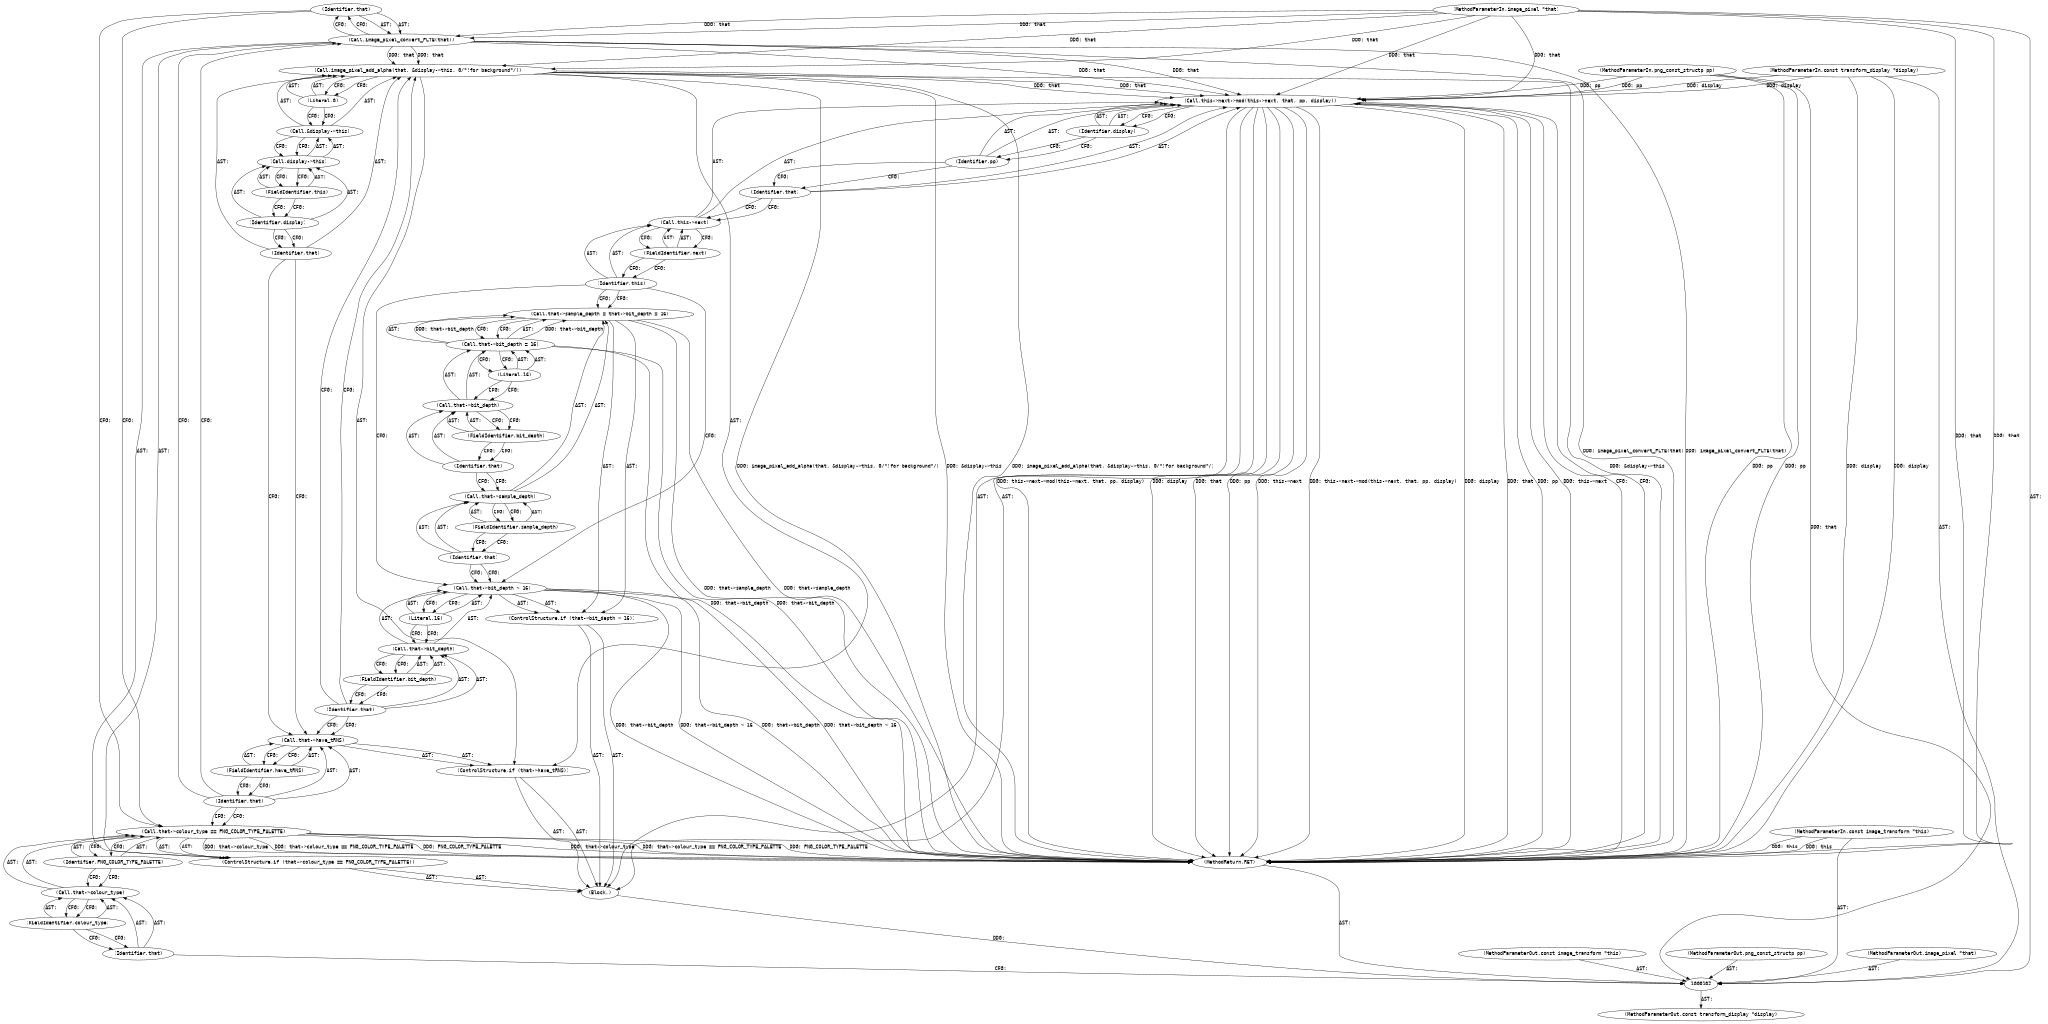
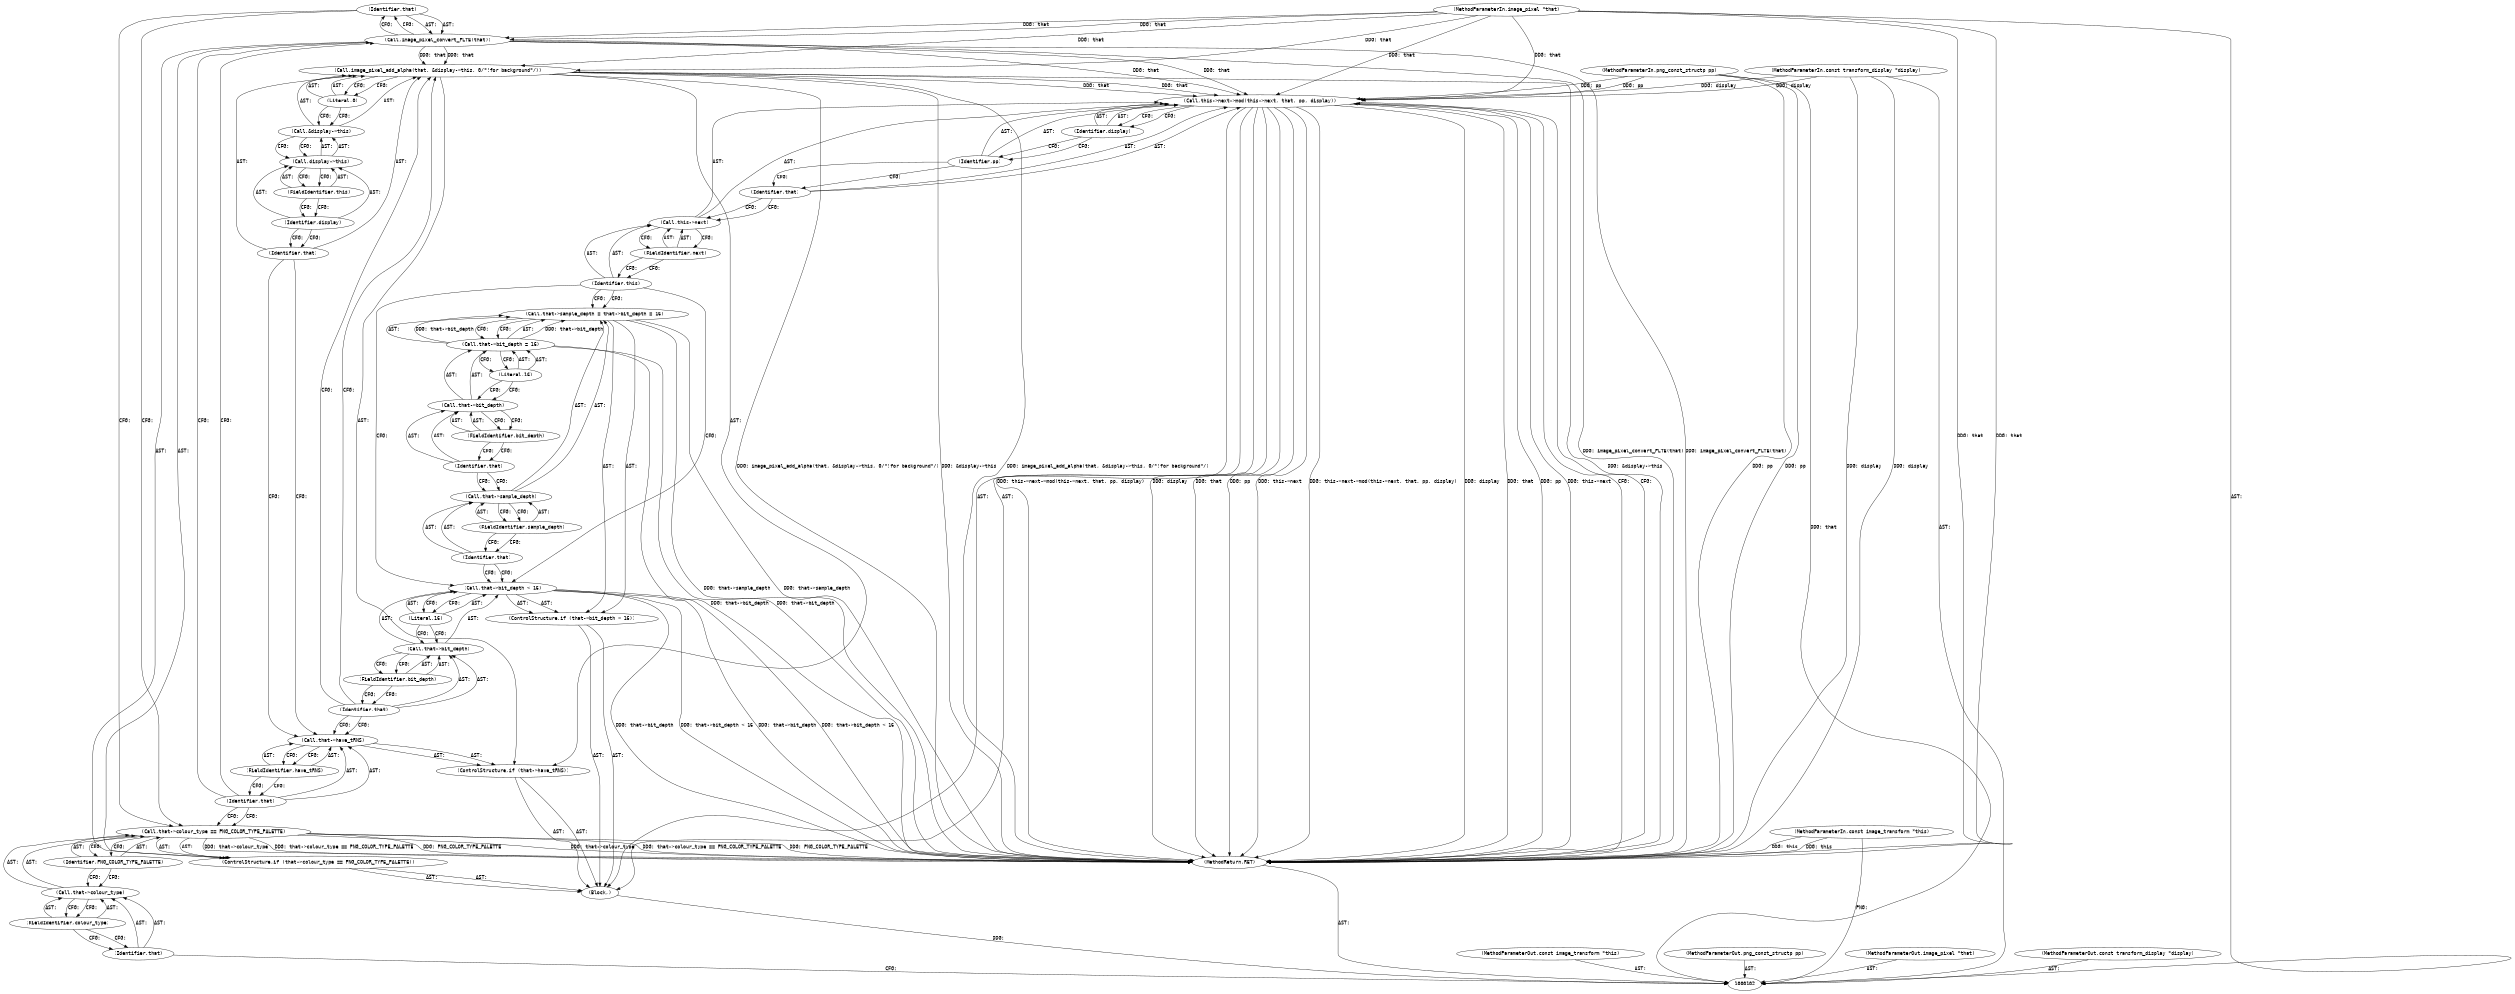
edge "(MethodParameterIn,const image_transform *this)" -> "1000102": label "AST: " -> "PNG: "
edge "1000102" -> "(MethodParameterOut,const transform_display *display)": reversed
